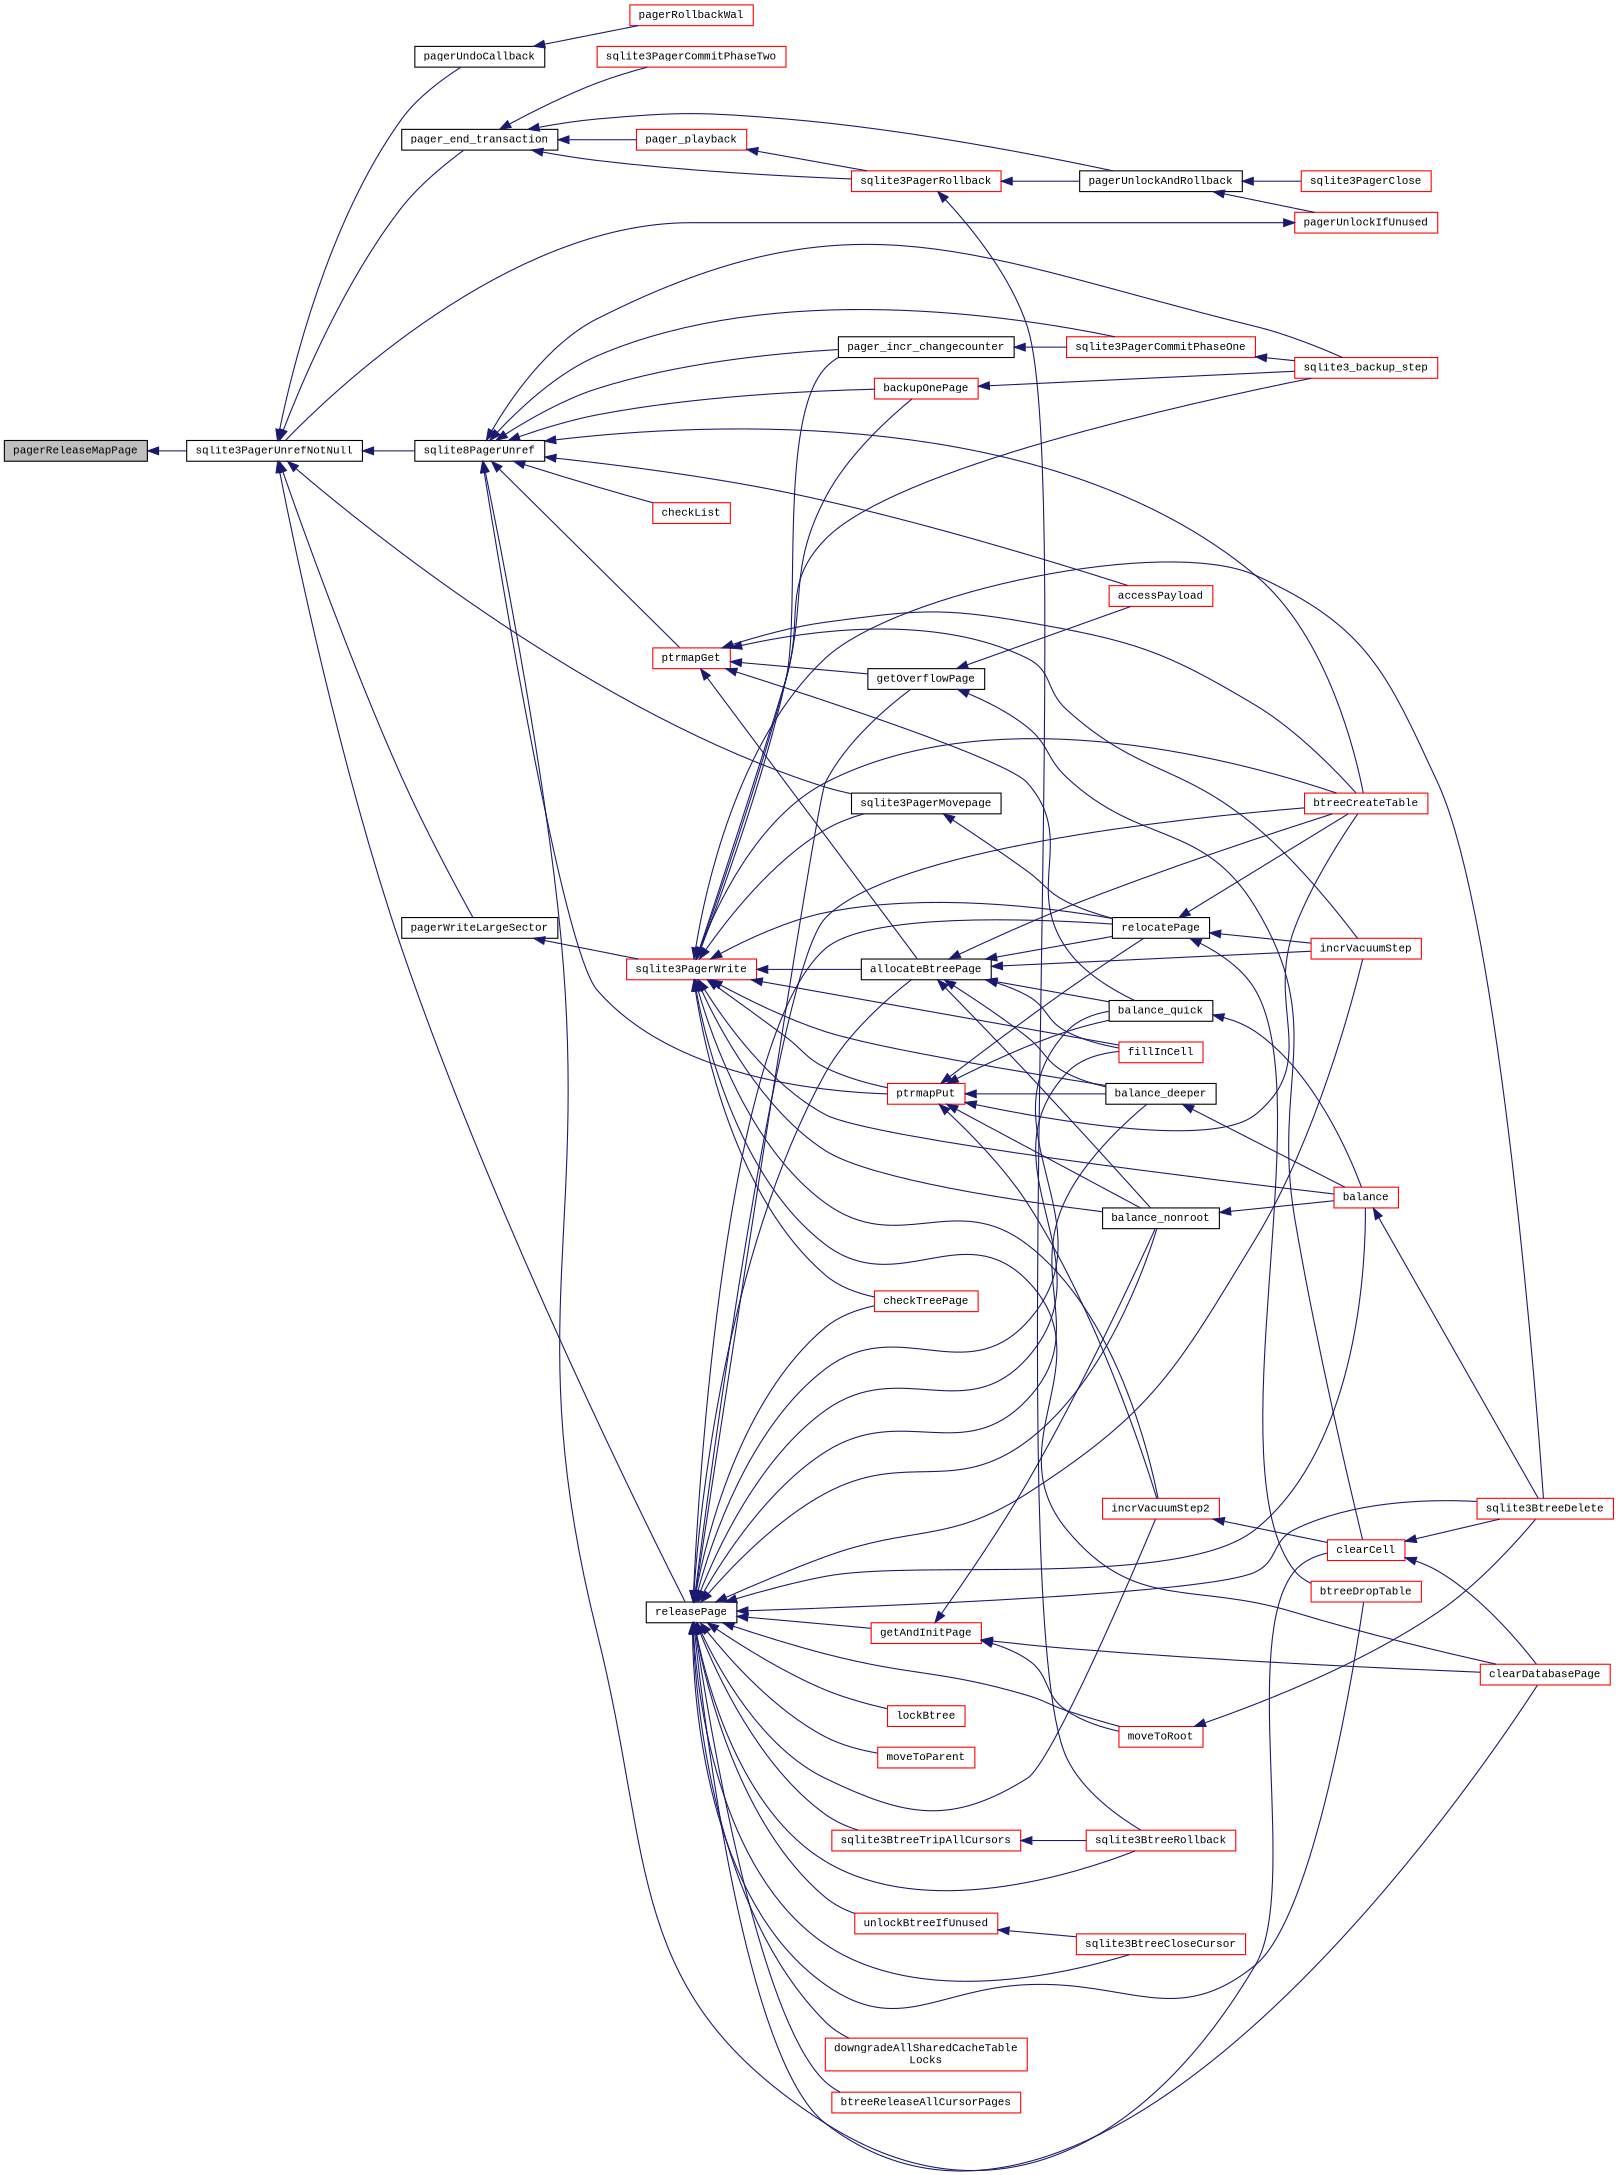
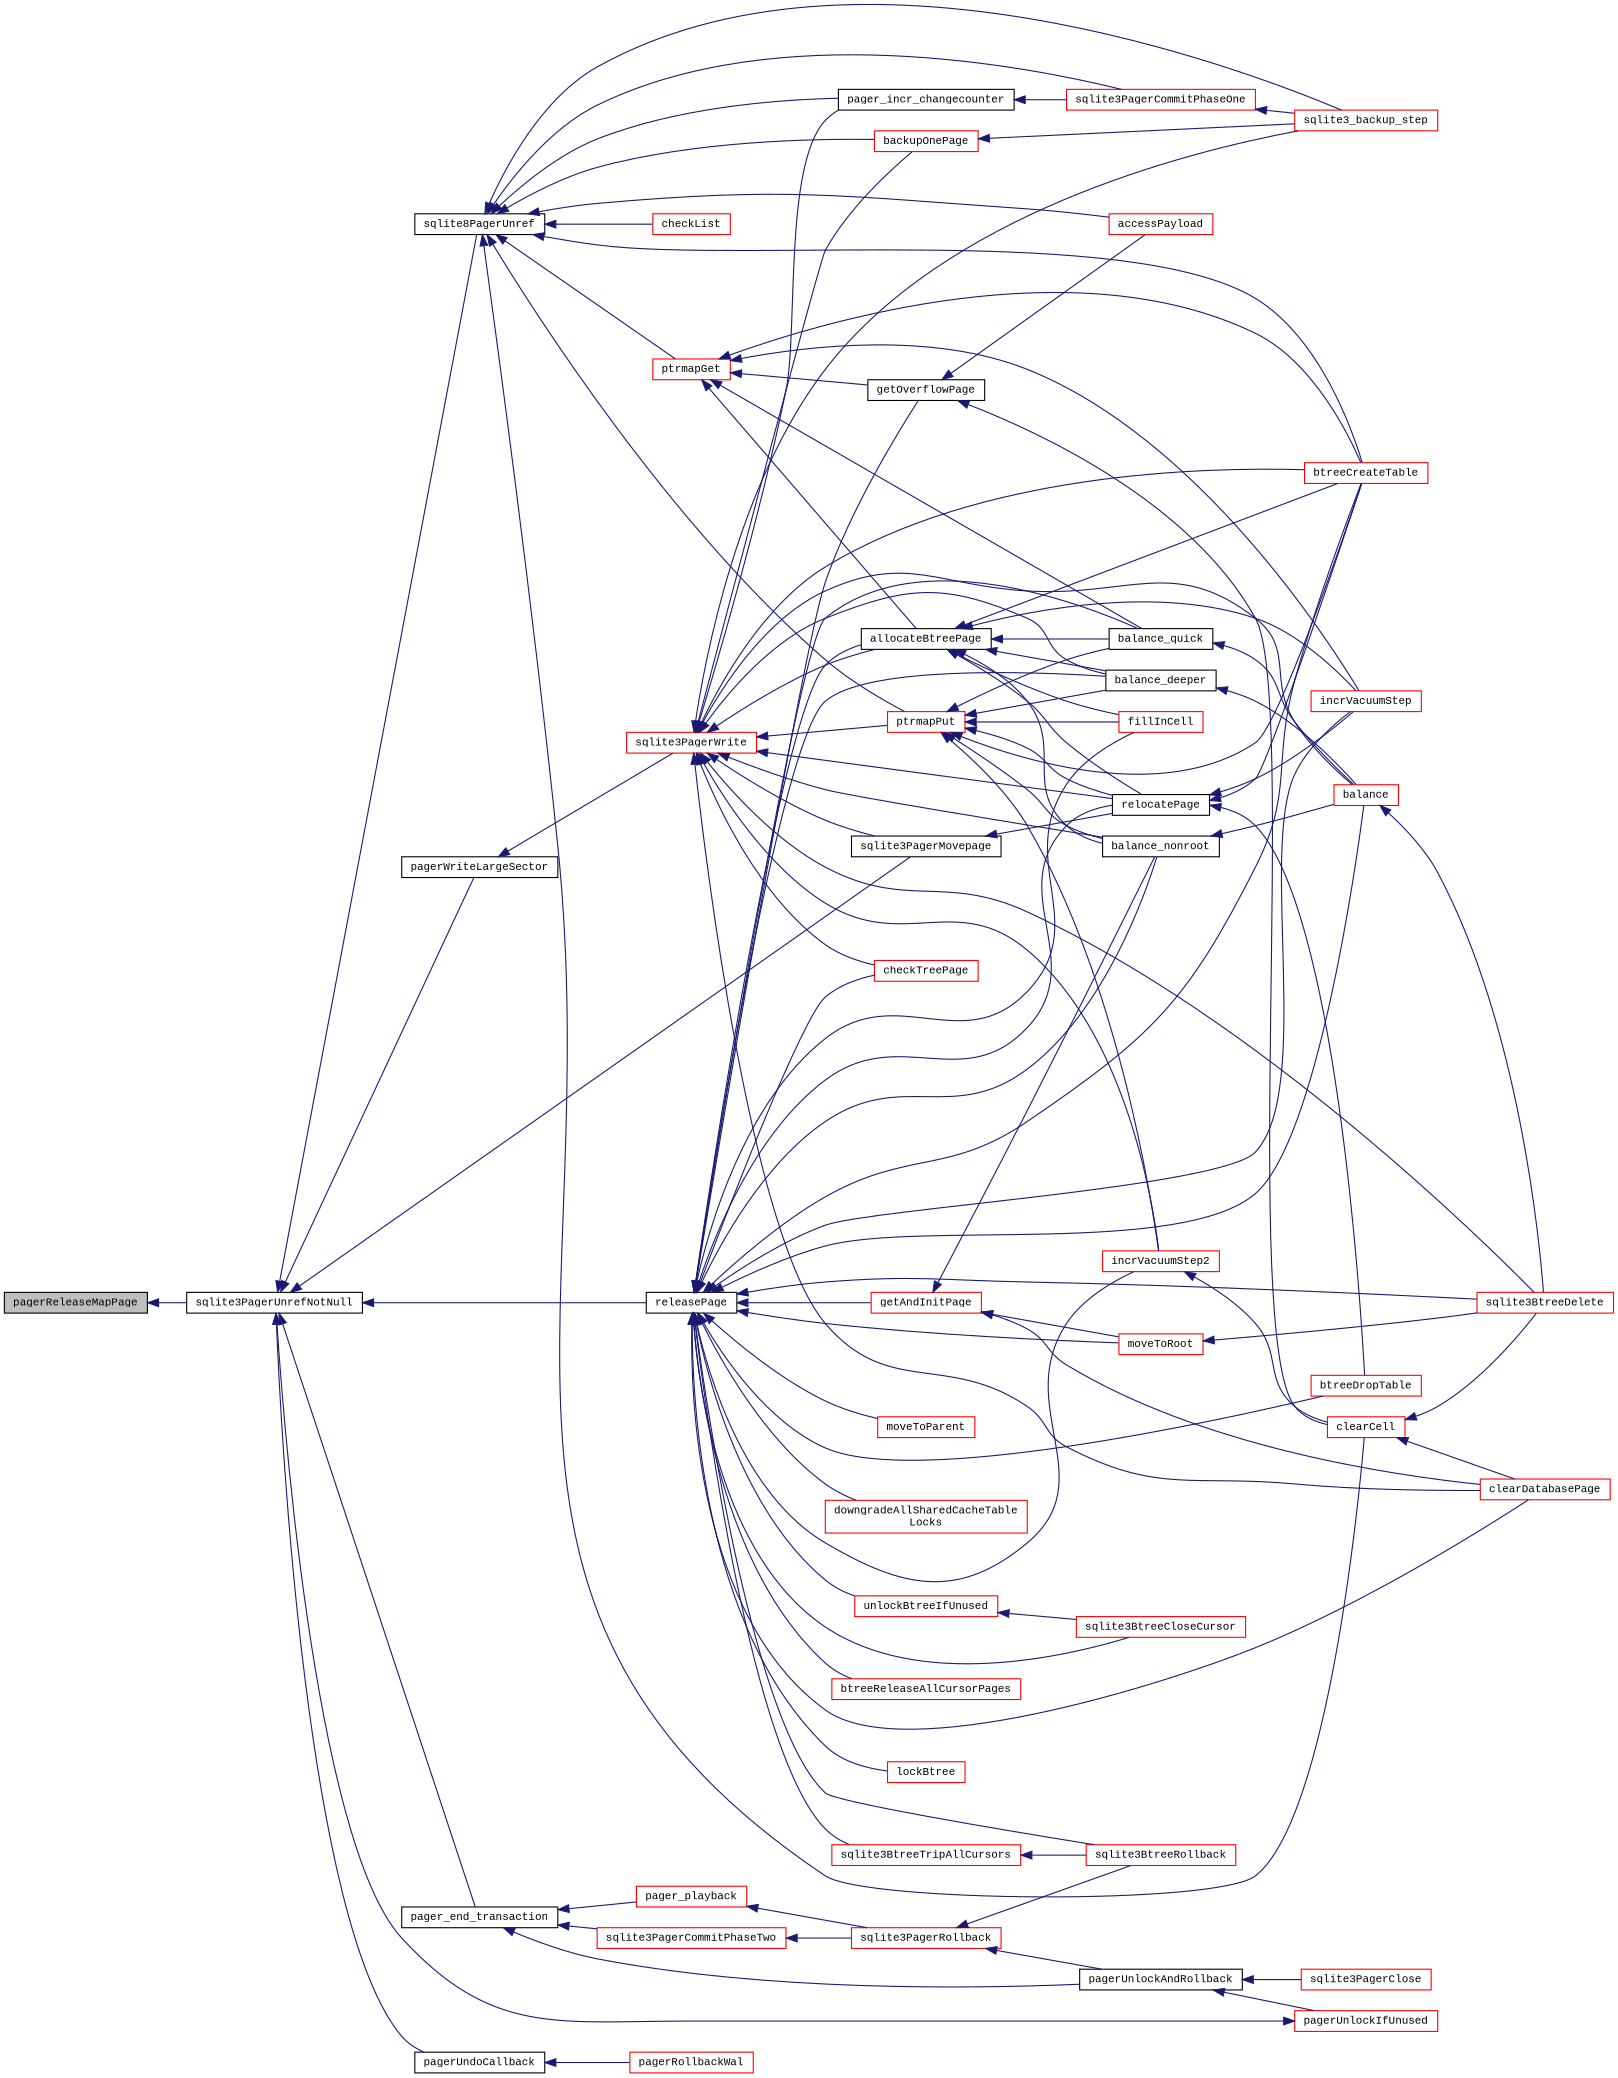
edge "sqlite3PagerRollback" -> "pager_end_transaction": now "sqlite3PagerRollback" -> "sqlite3PagerCommitPhaseTwo"
edge "fillInCell" -> "sqlite3PagerWrite": now "fillInCell" -> "ptrmapPut"
